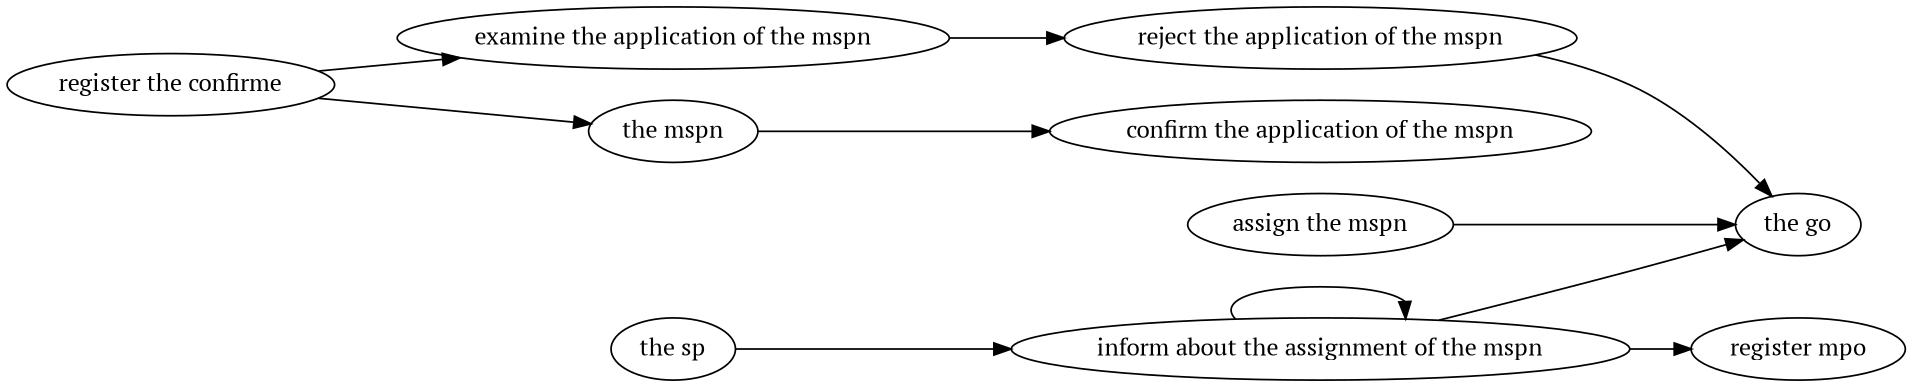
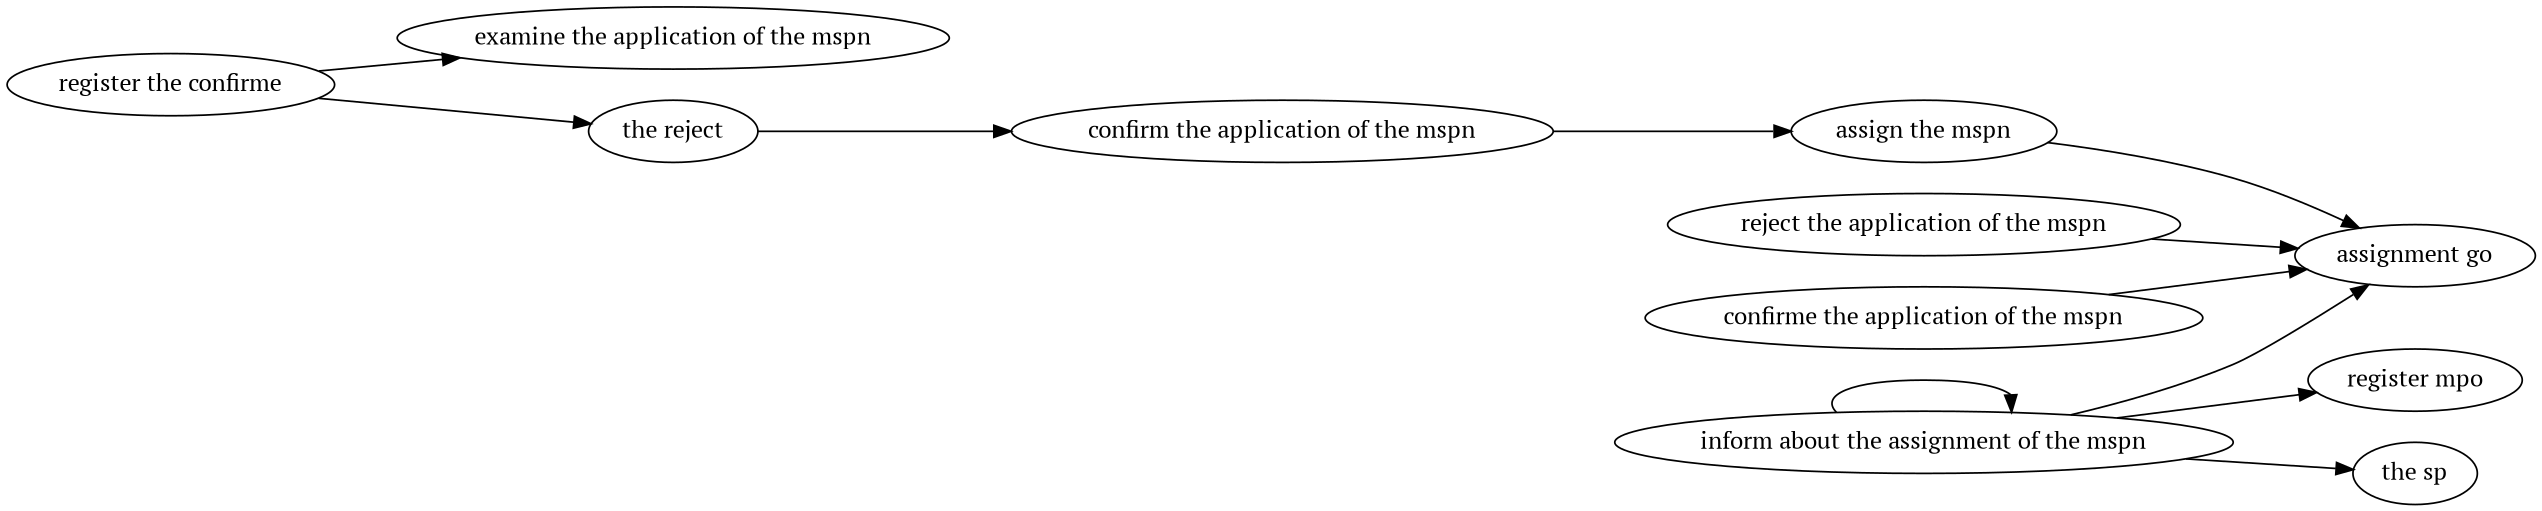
edge "examine the application of the mspn" -> "reject the application of the mspn": removed
node "the mspn": label "the mspn" -> "the reject"
edge "confirm the application of the mspn" -> "assign the mspn": added
node "the go": label "the go" -> "assignment go"
node "confirme the application of the mspn": added
edge "the sp" -> "inform about the assignment of the mspn": reversed
